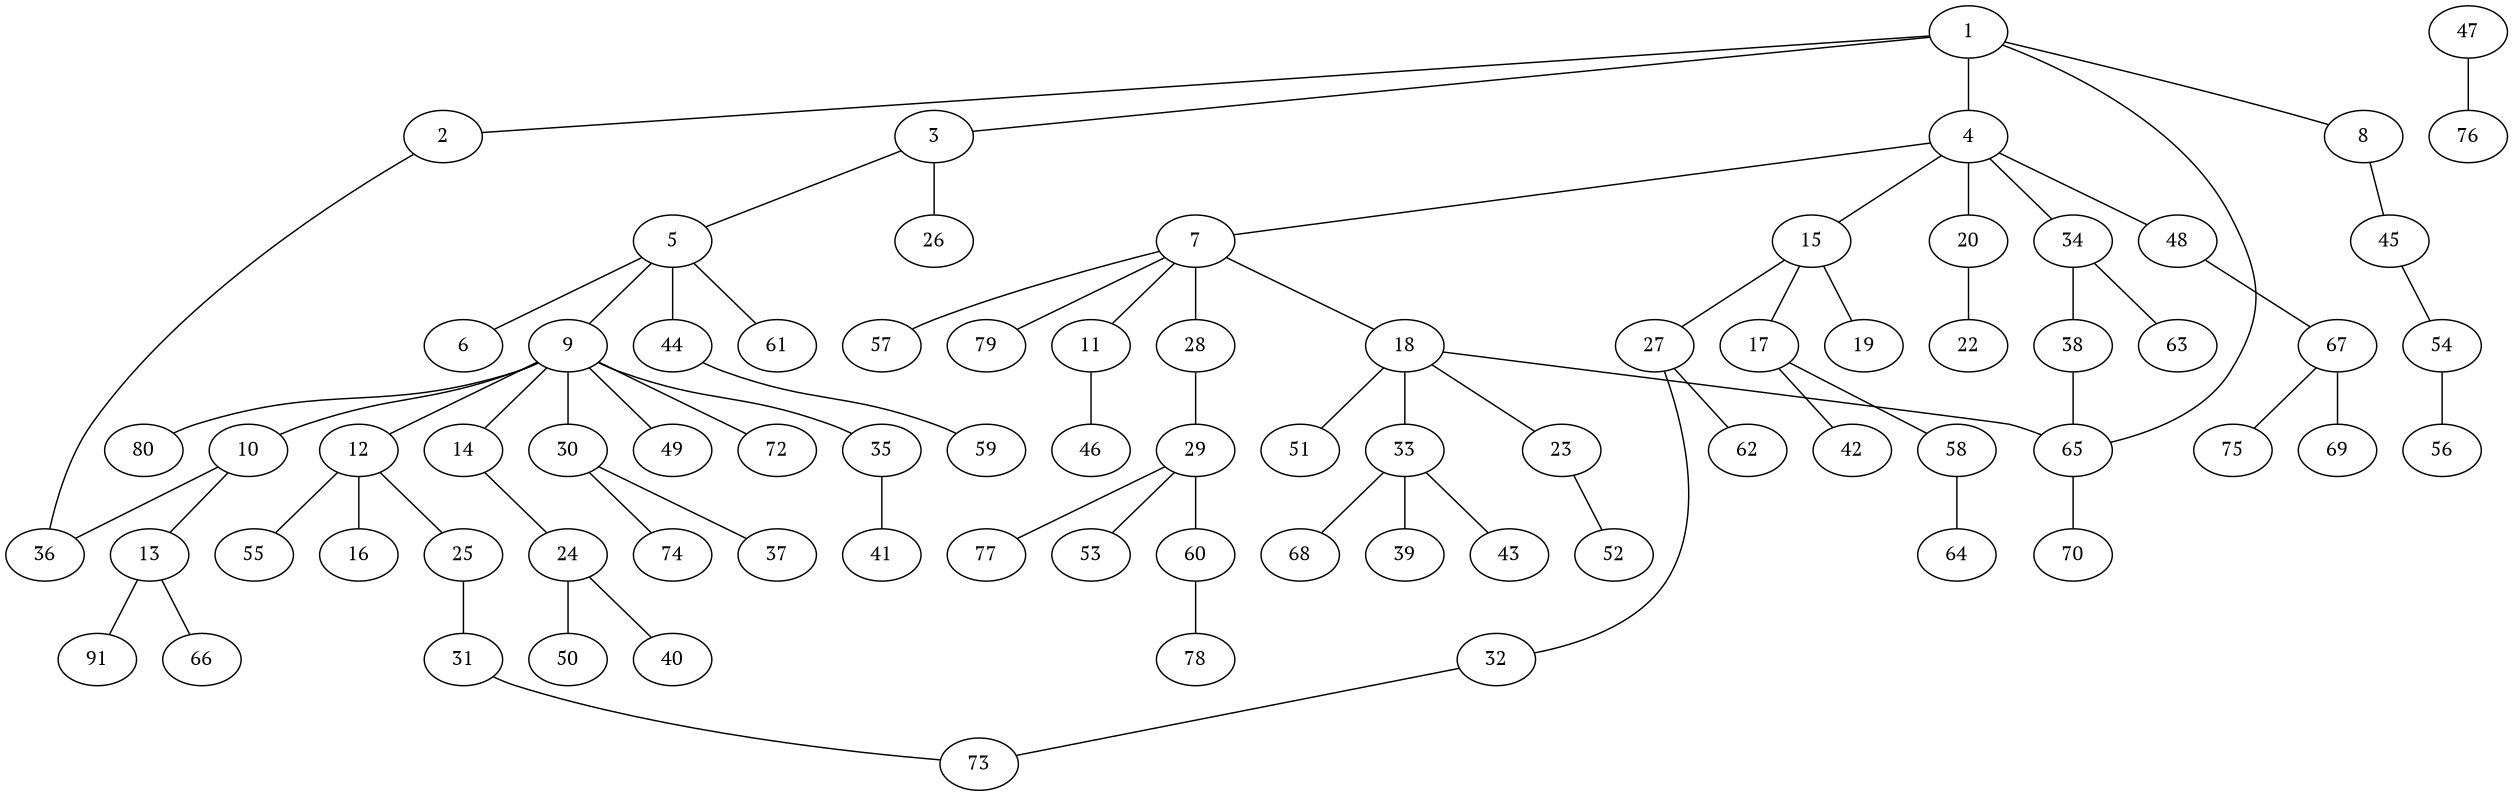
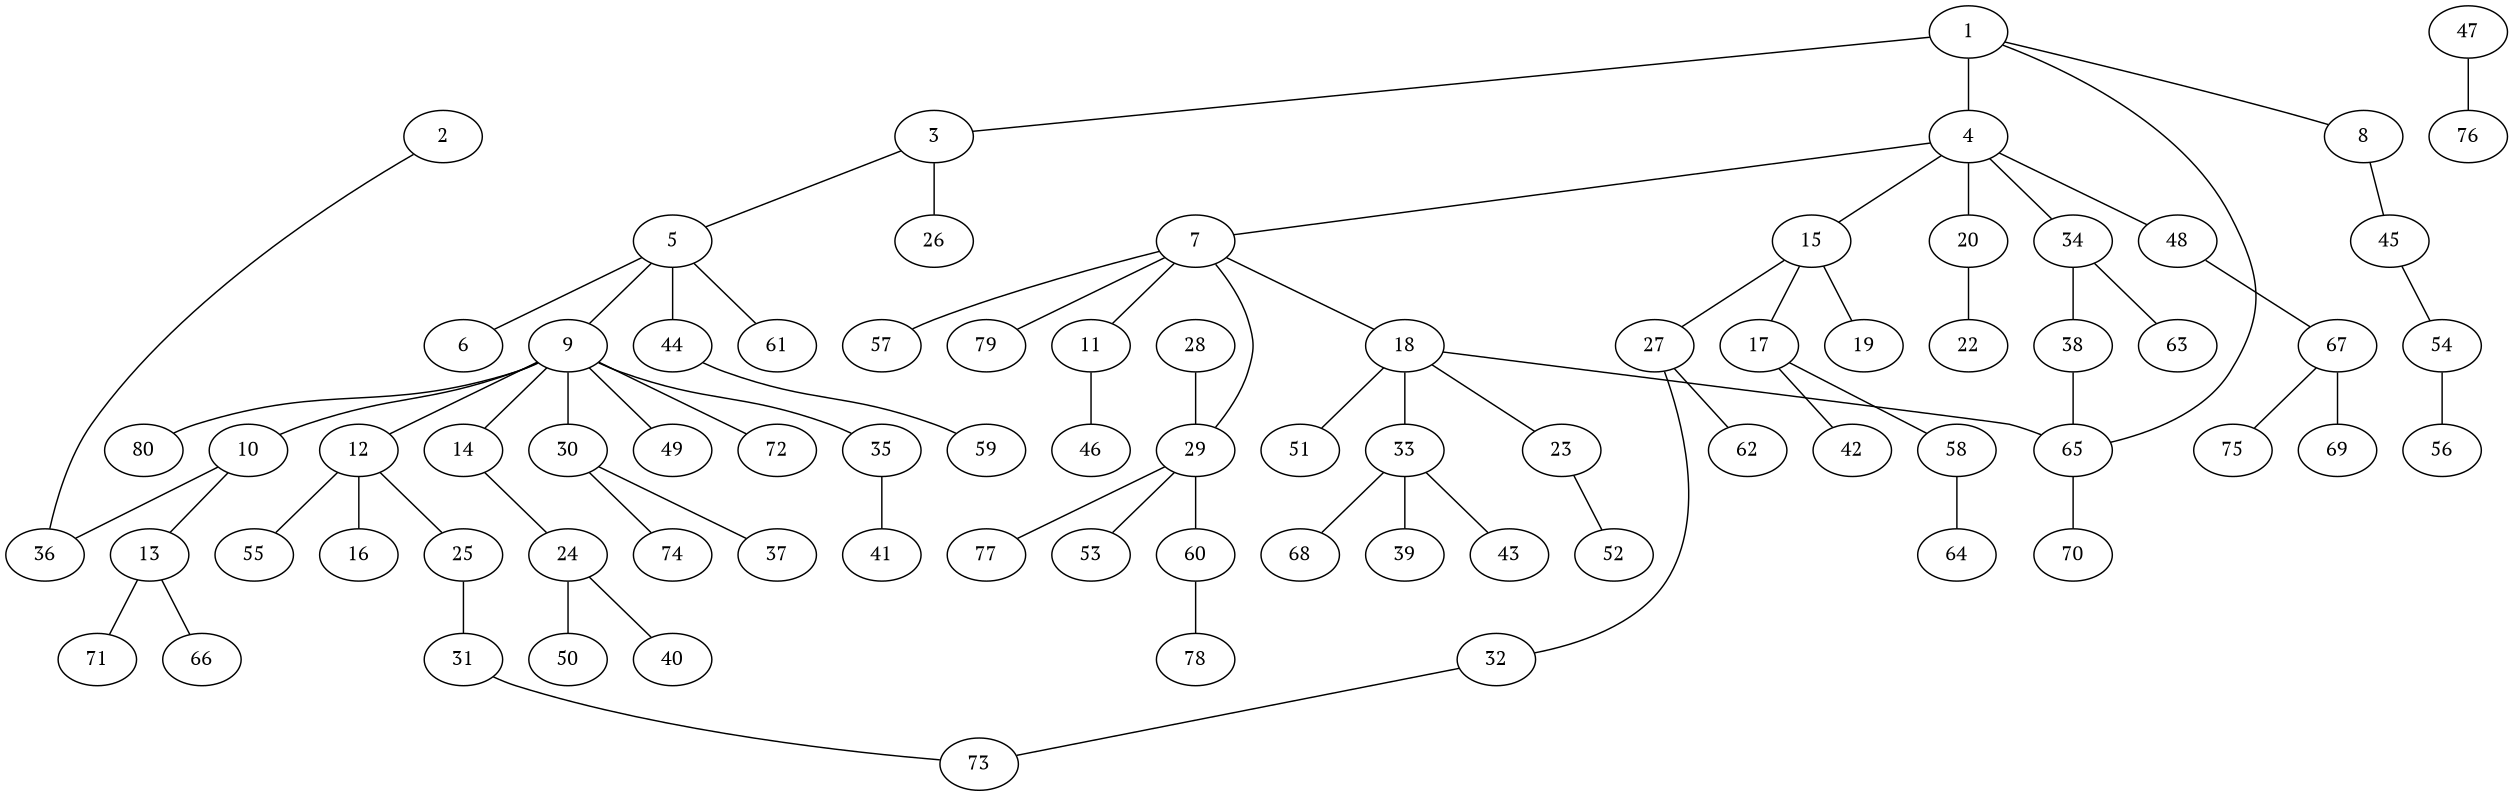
edge "1" -- "2": removed
edge "7" -- "28": now "7" -- "29"
node "91": label "91" -> "71"
